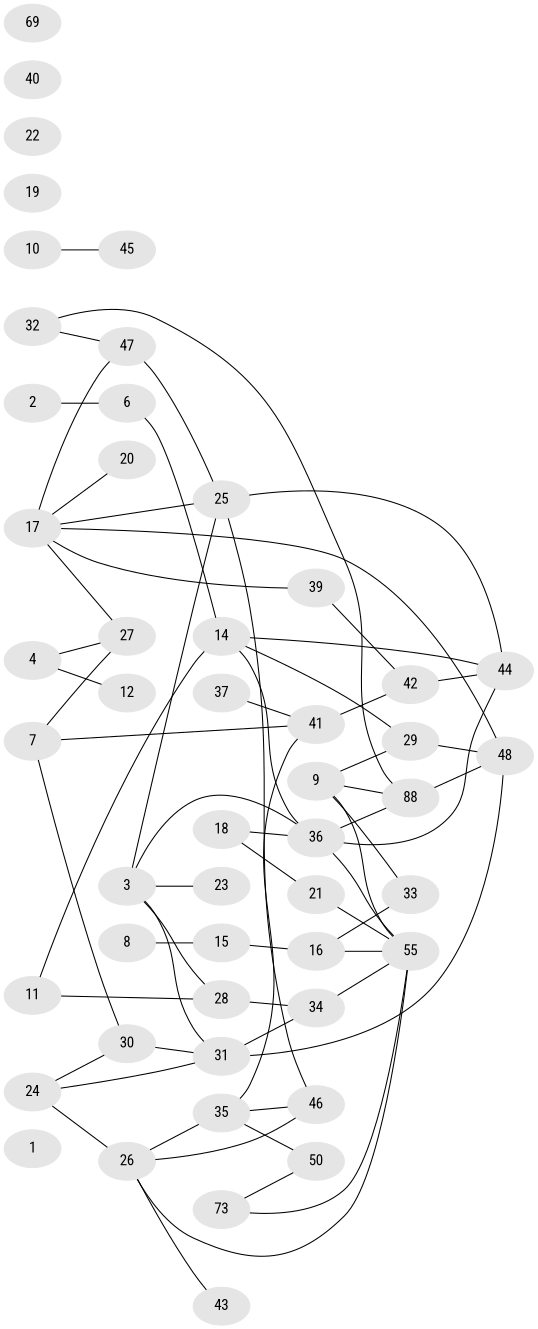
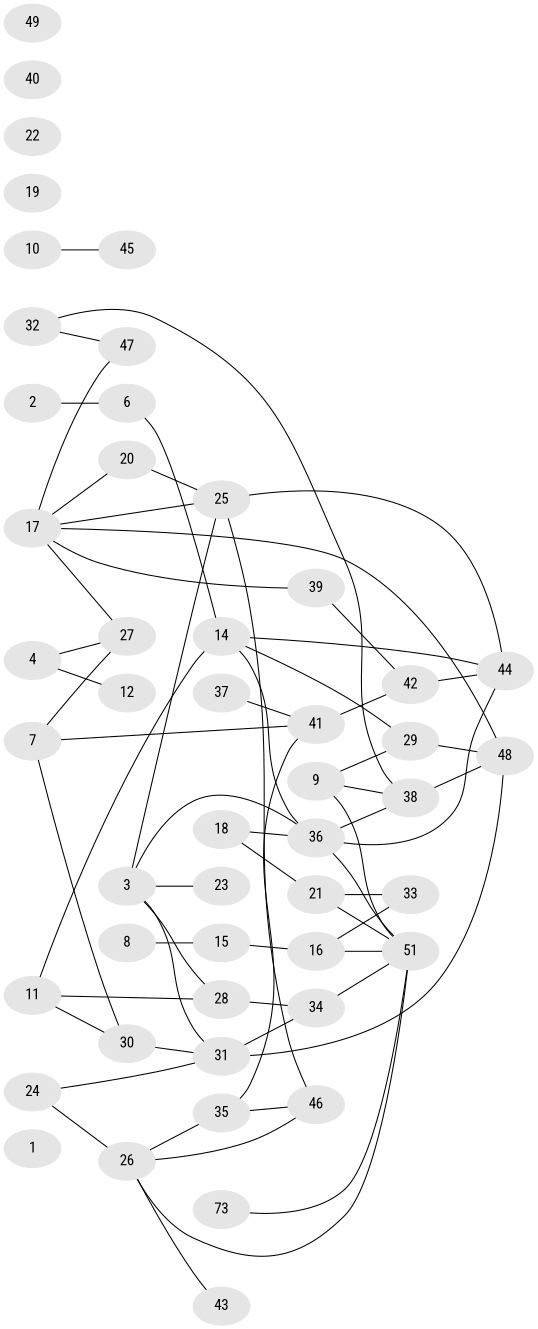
node "69": label "69" -> "49"
edge "47" -- "25": now "20" -- "25"
node "88": label "88" -> "38"
edge "9" -- "33": now "21" -- "33"
node "55": label "55" -> "51"
edge "30" -- "24": now "30" -- "11"
node "50": removed
